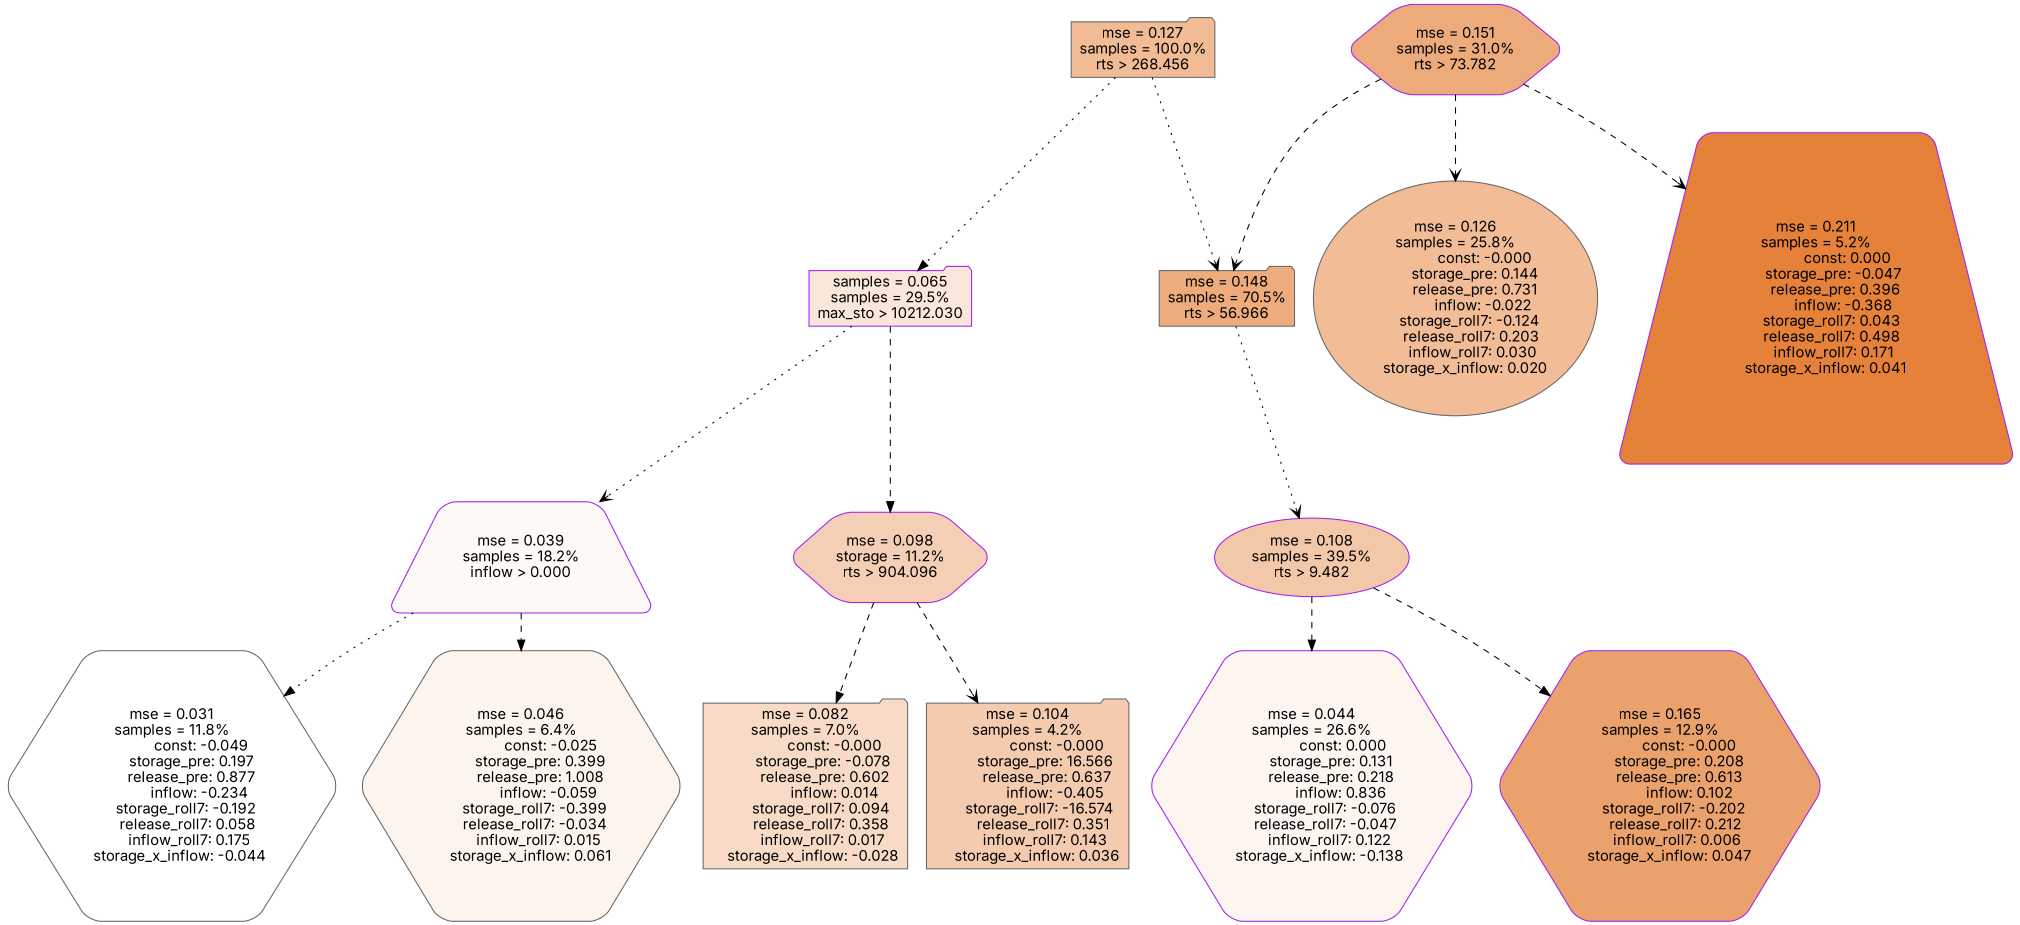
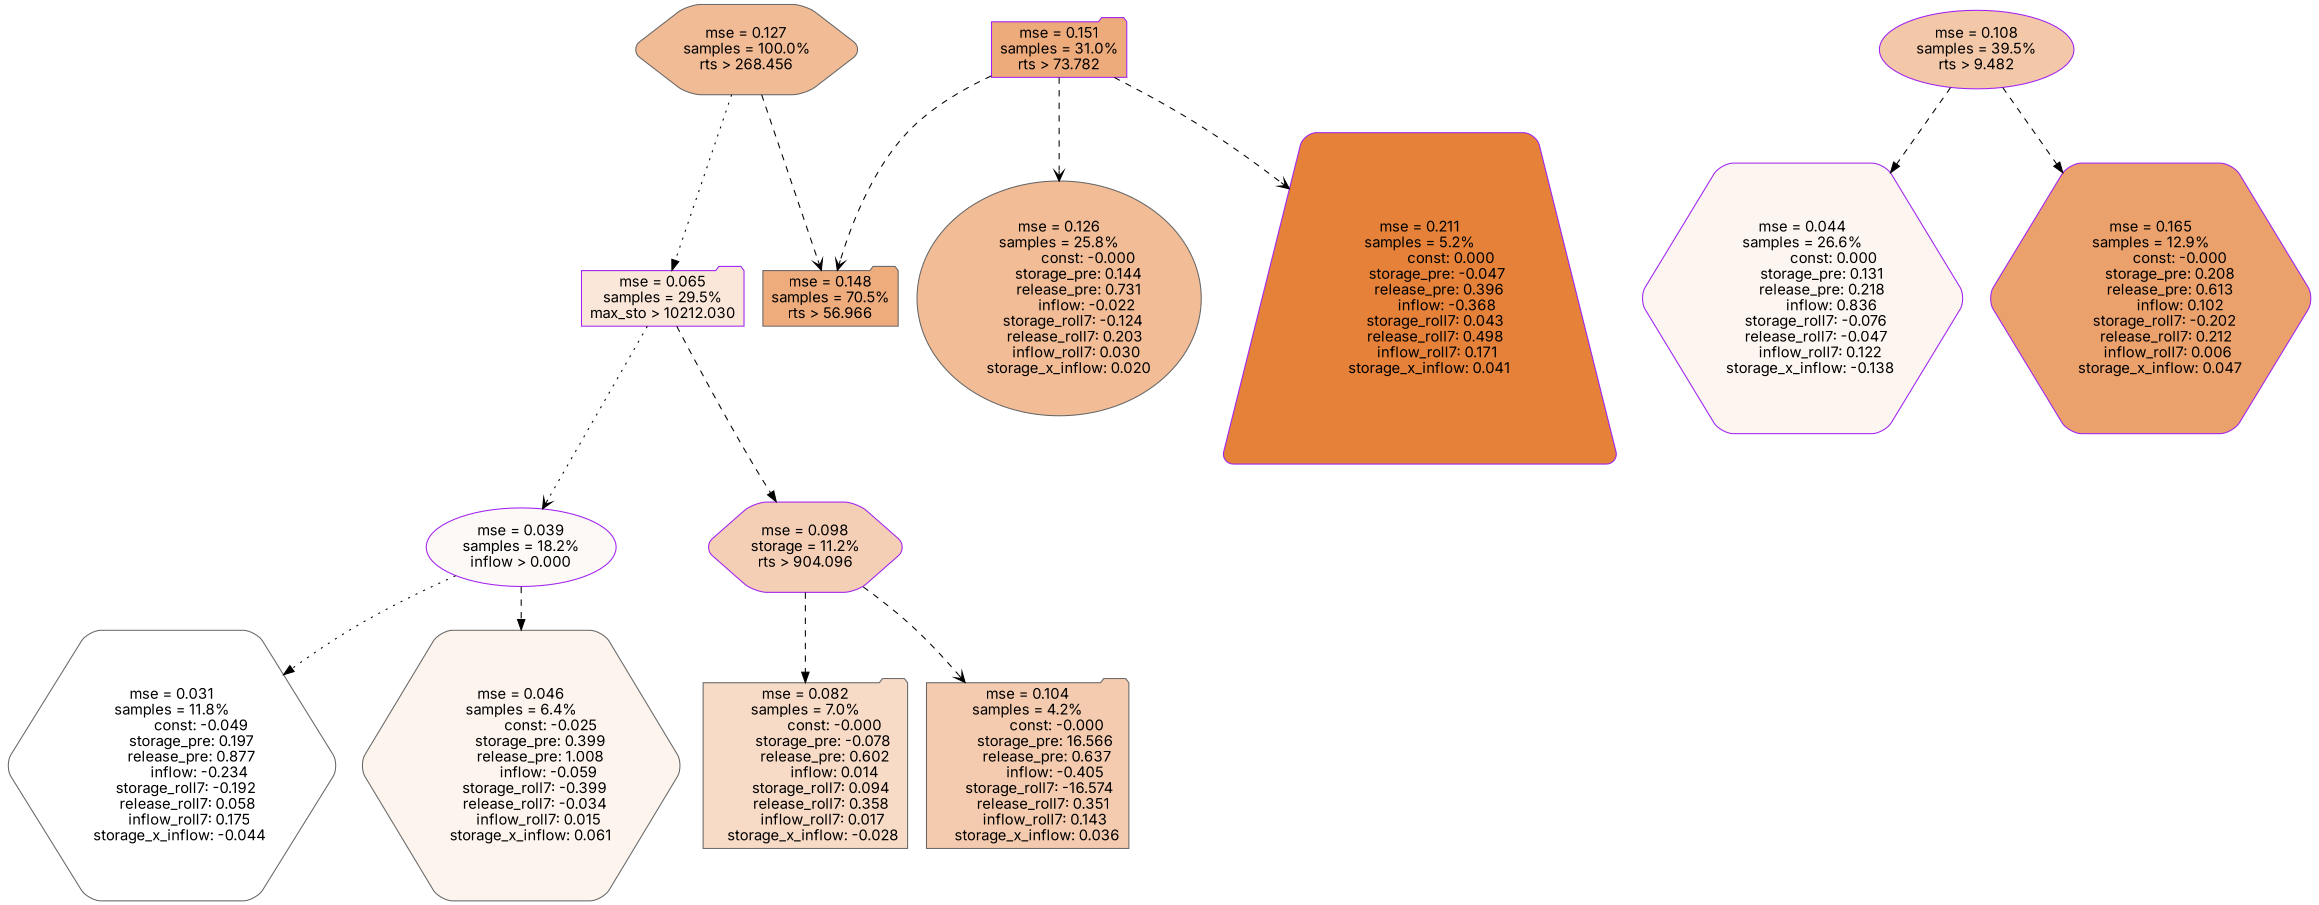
node "mse = 0.127 samples = 100.0% rts > 268.456": shape folder -> hexagon
node "mse = 0.151 samples = 31.0% rts > 73.782": shape hexagon -> folder
edge "mse = 0.127 samples = 100.0% rts > 268.456" -> "mse = 0.148 samples = 70.5% rts > 56.966": style dotted -> dashed
node "samples = 0.065 samples = 29.5% max_sto > 10212.030": label "samples = 0.065 samples = 29.5% max_sto > 10212.030" -> "mse = 0.065 samples = 29.5% max_sto > 10212.030"
edge "mse = 0.148 samples = 70.5% rts > 56.966" -> "mse = 0.108 samples = 39.5% rts > 9.482": removed
node "mse = 0.039 samples = 18.2% inflow > 0.000": shape trapezium -> ellipse
